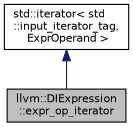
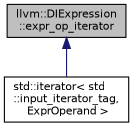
edge "llvm::DIExpression ::expr_op_iterator" -> "std::iterator< std ::input_iterator_tag, ExprOperand >": reversed
